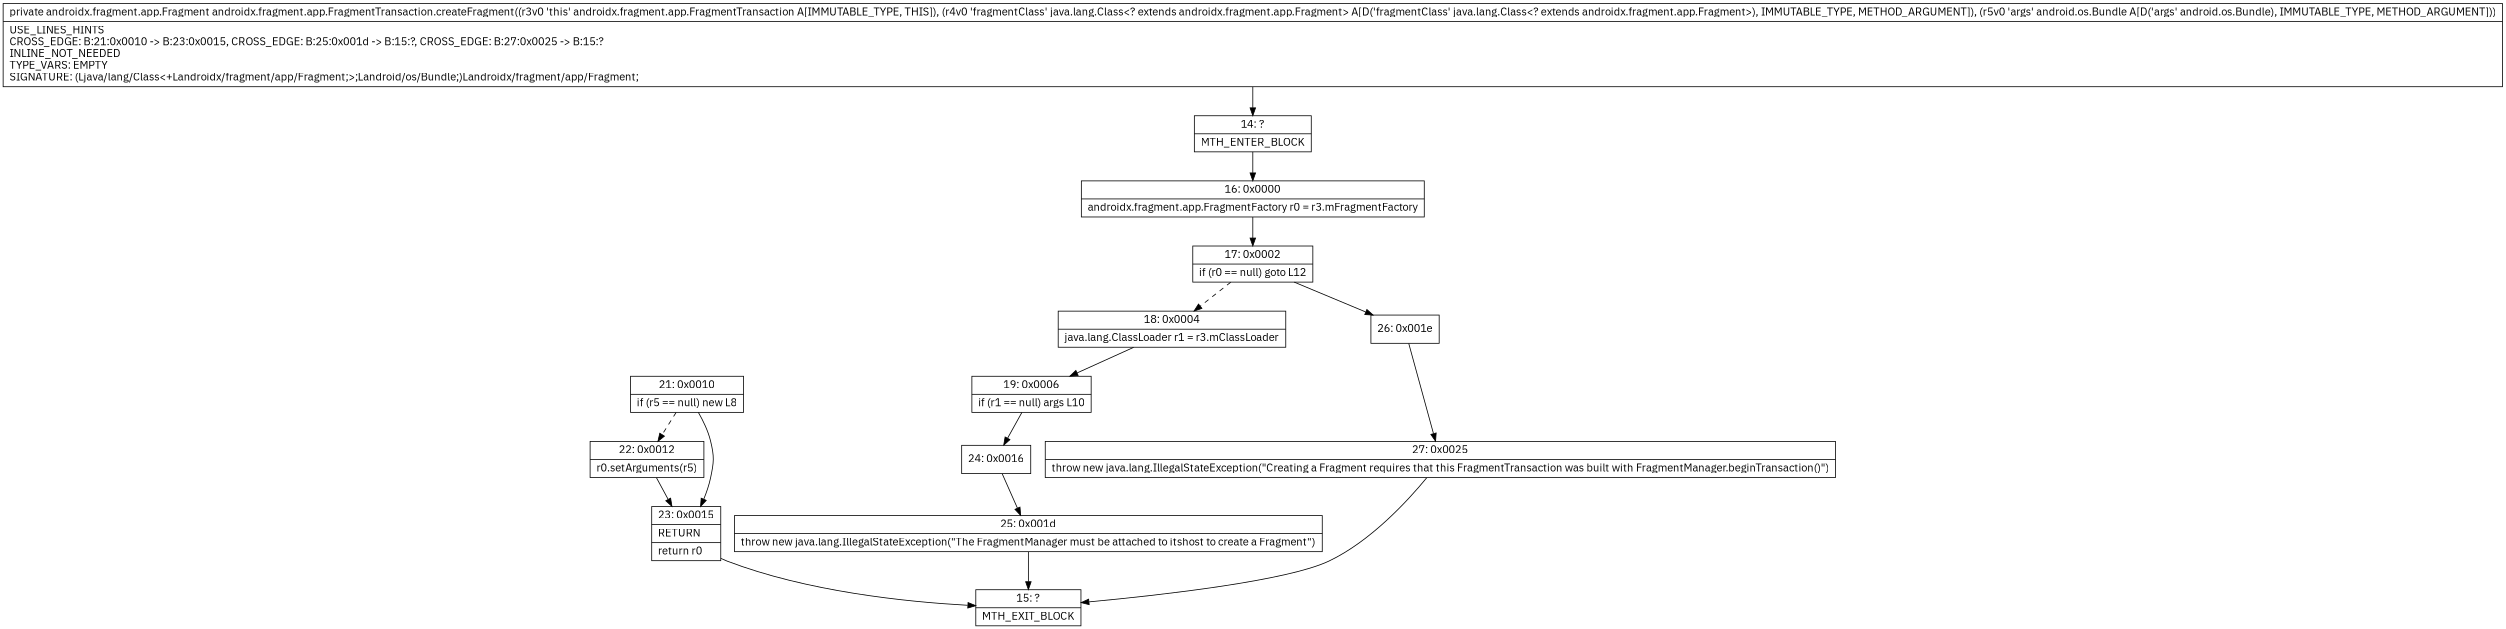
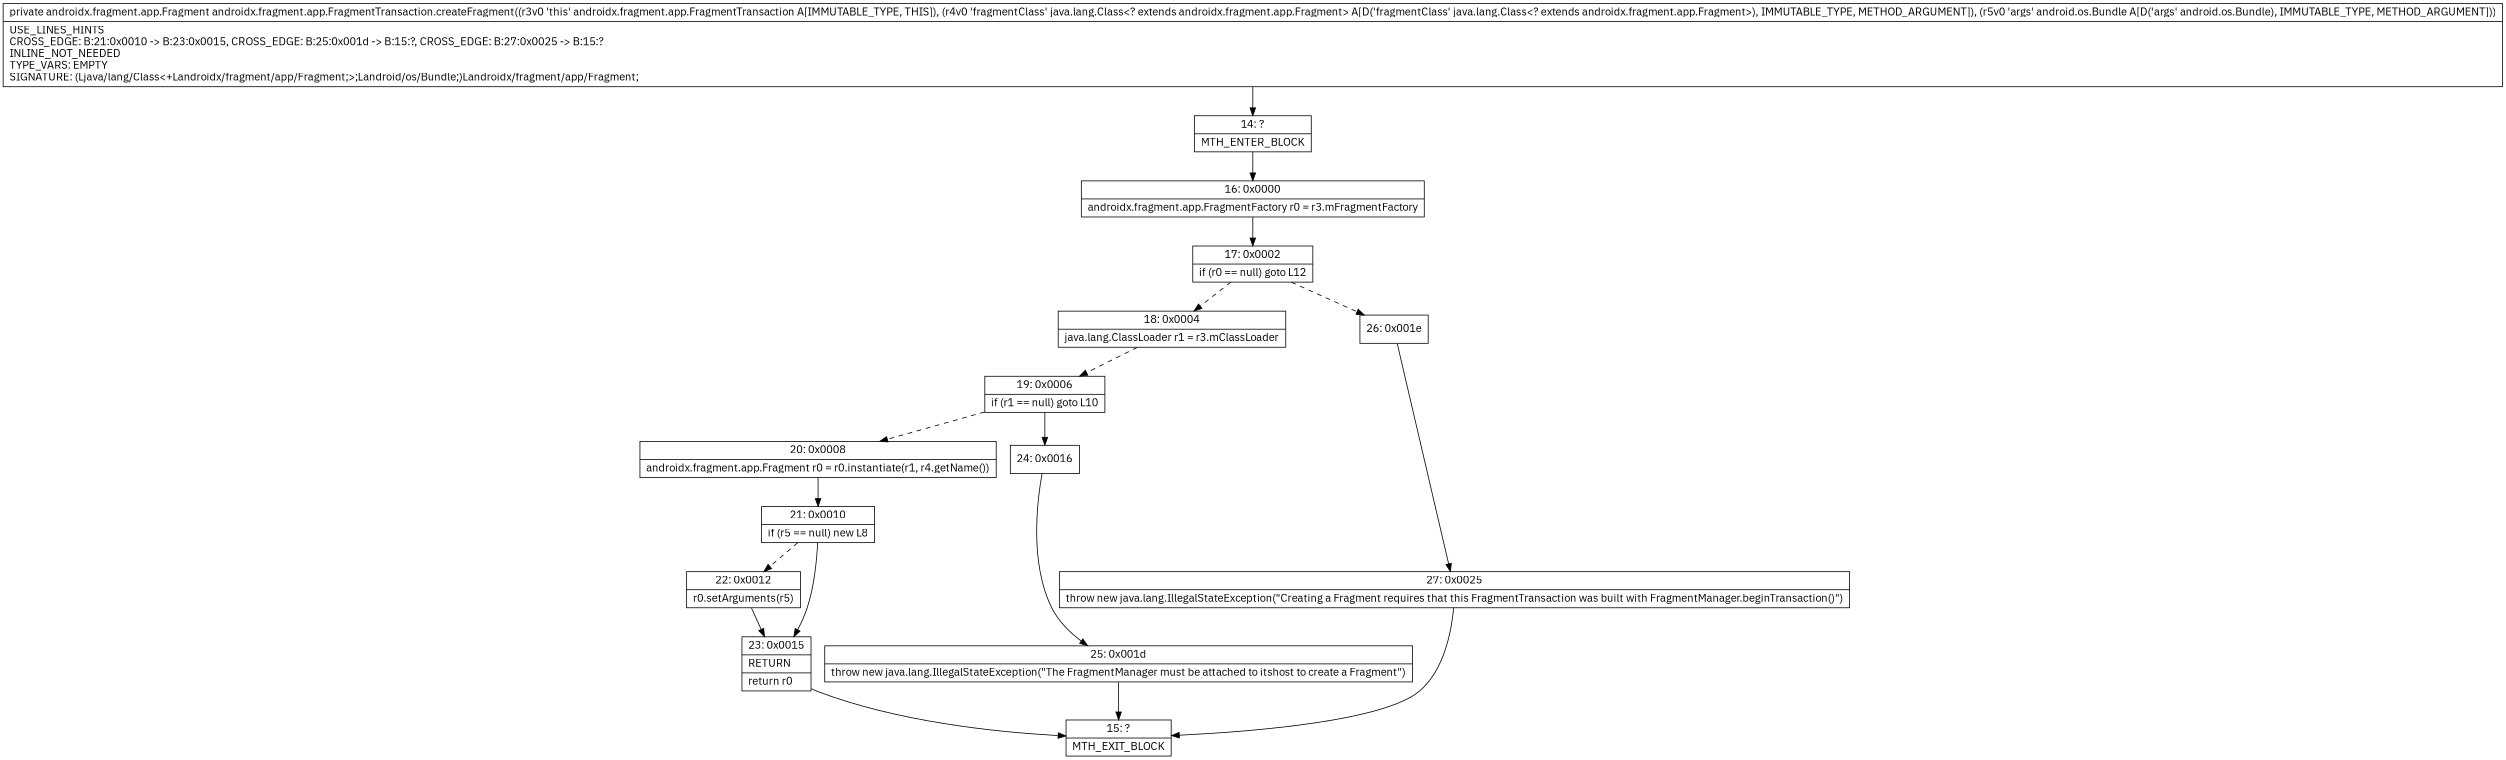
edge "17: 0x0002" -> "26: 0x001e": style solid -> dashed
edge "18: 0x0004" -> "19: 0x0006": style solid -> dashed
node "19: 0x0006": text "if (r1 == null) args L10" -> "if (r1 == null) goto L10"
node "20: 0x0008": added
